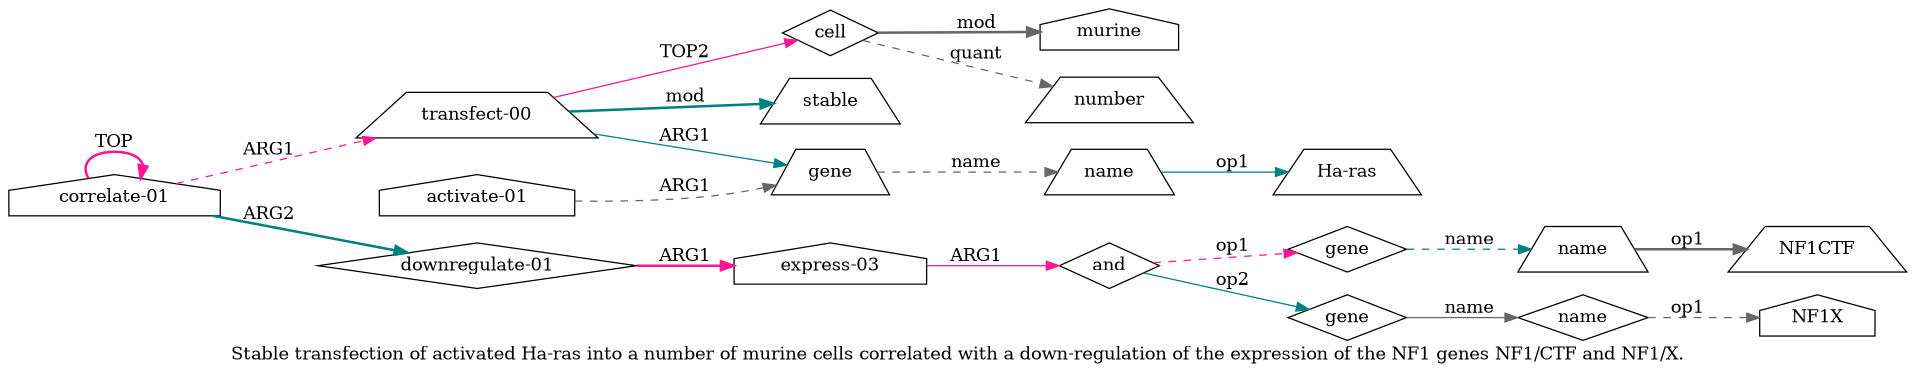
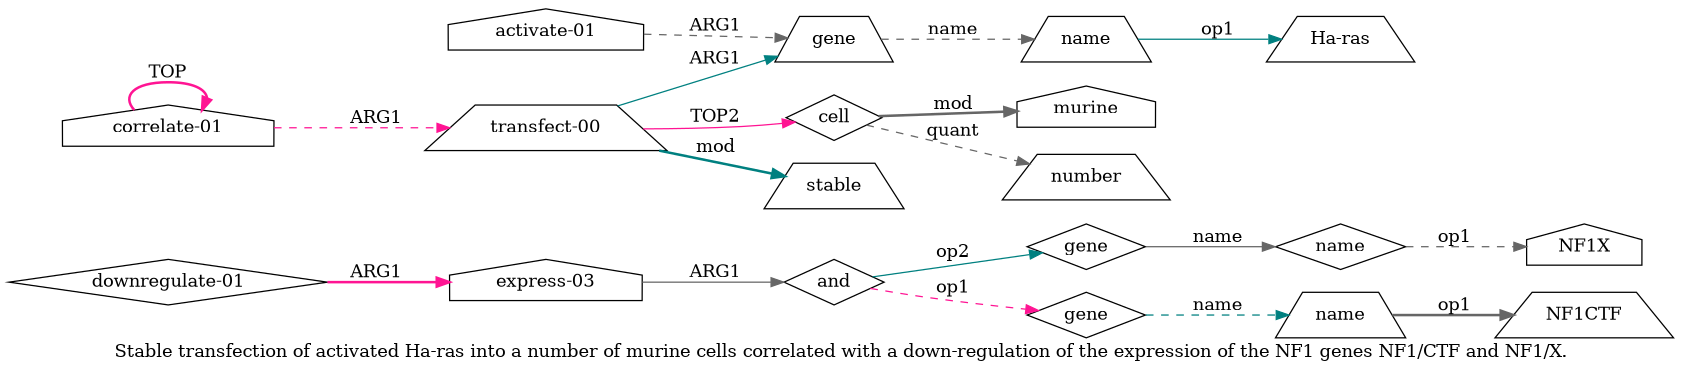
edge "correlate-01" -> "downregulate-01": removed, label "ARG2"
edge "express-03" -> "and": color deeppink -> gray40
